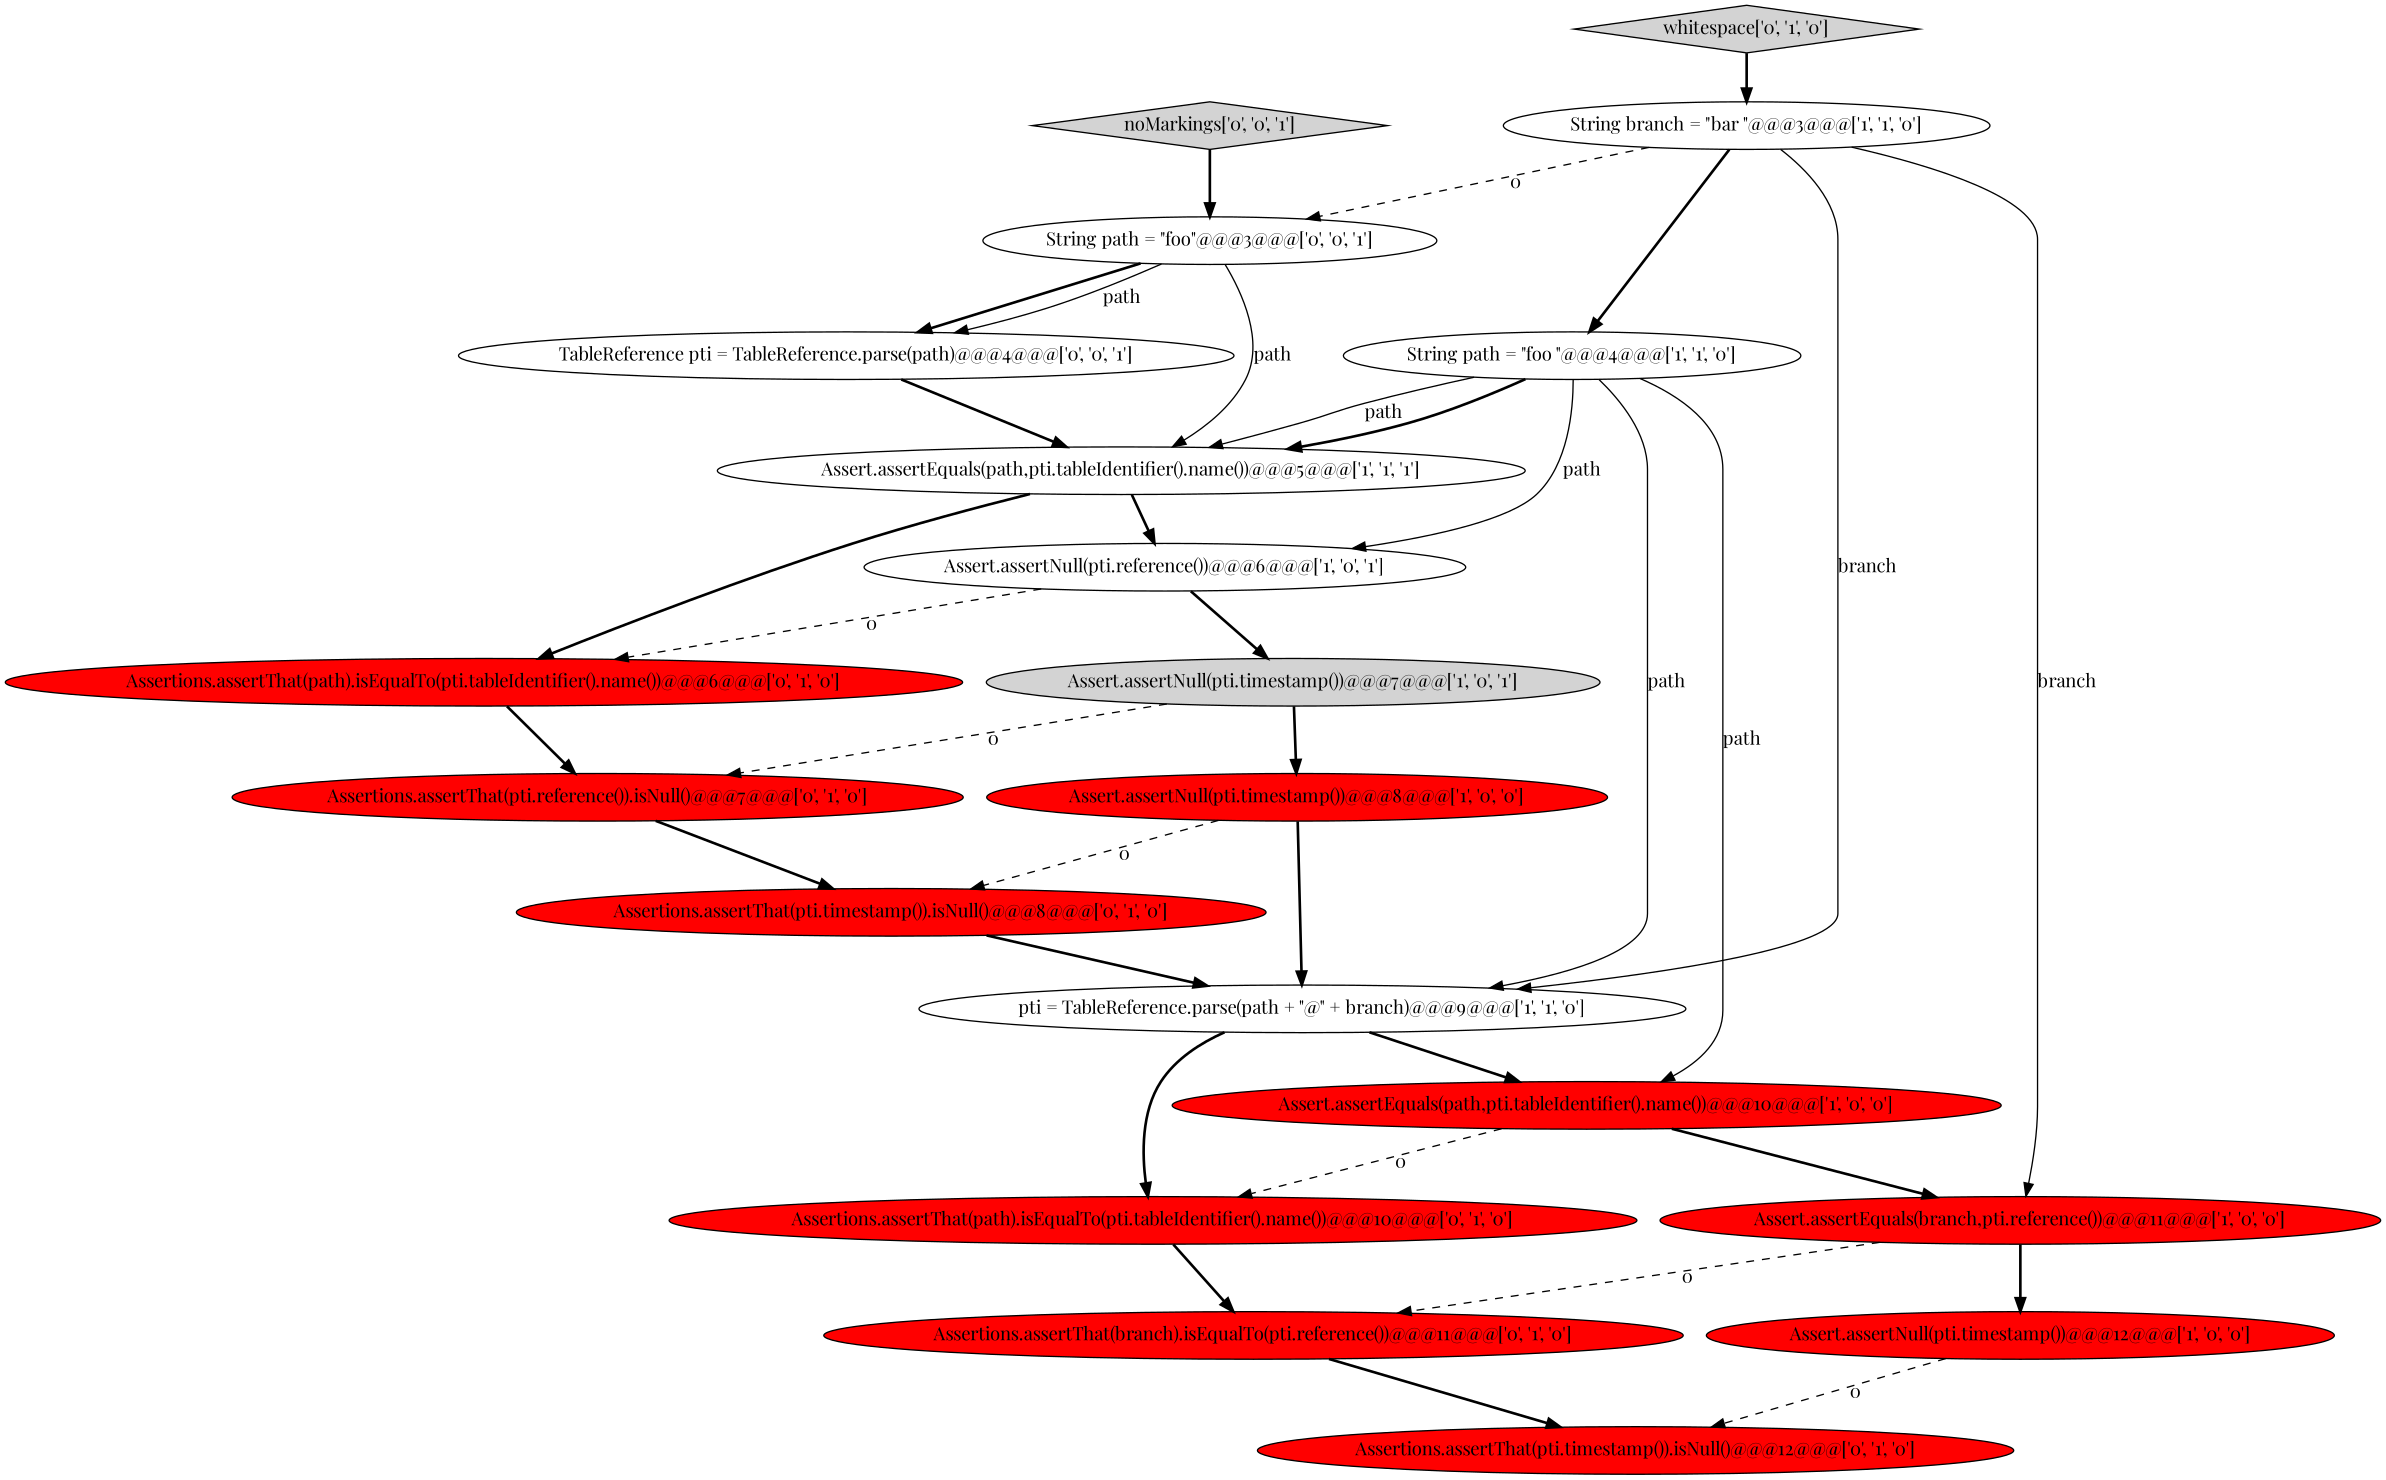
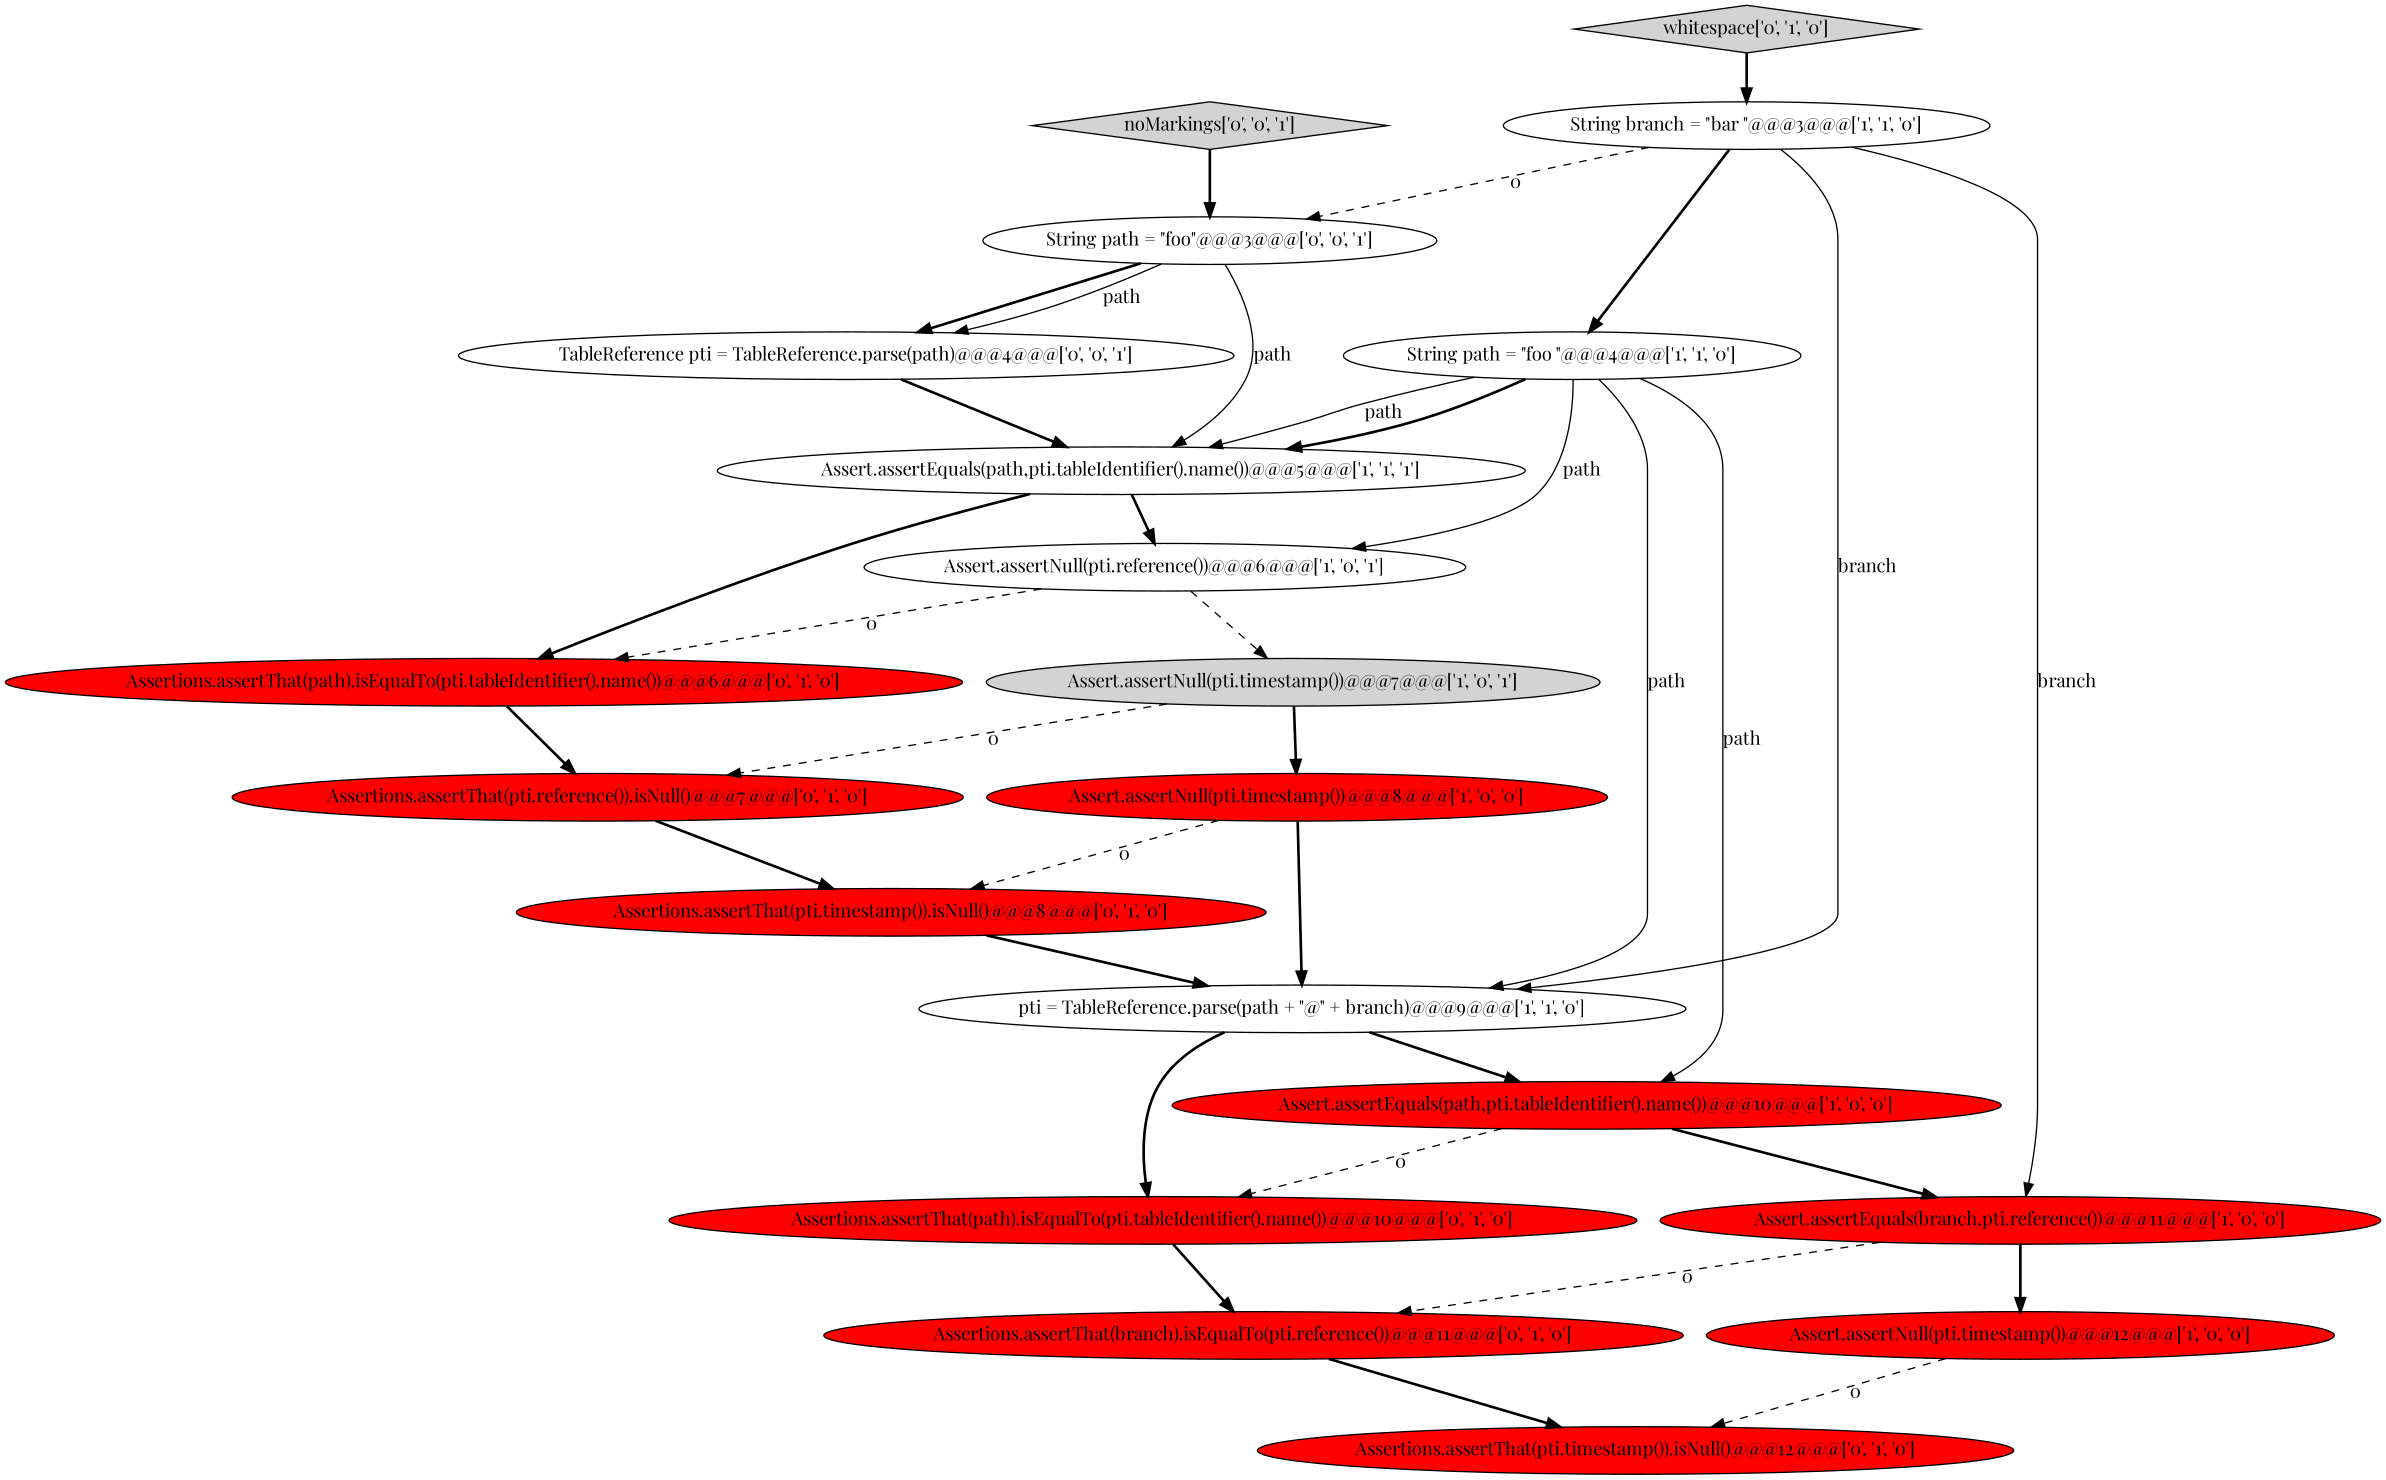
edge "Assert.assertNull(pti.reference())@@@6@@@['1', '0', '1']" -> "Assert.assertNull(pti.timestamp())@@@7@@@['1', '0', '1']": style bold -> dashed
